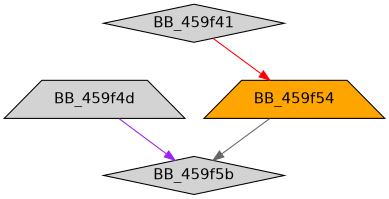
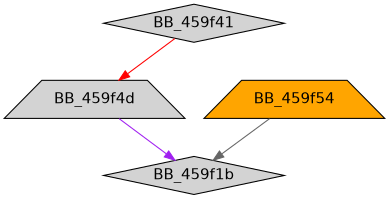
edge "BB_459f41" -> "BB_459f54": now "BB_459f41" -> "BB_459f4d"
node "BB_459f5b": label "BB_459f5b" -> "BB_459f1b"
